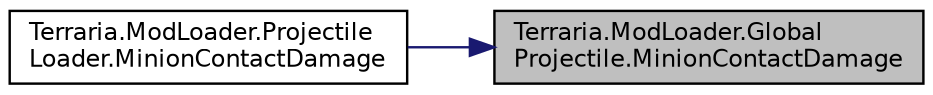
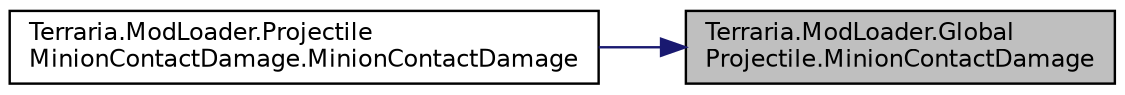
node "Terraria.ModLoader.Projectile Loader.MinionContactDamage": label "Terraria.ModLoader.Projectile Loader.MinionContactDamage" -> "Terraria.ModLoader.Projectile MinionContactDamage.MinionContactDamage"
